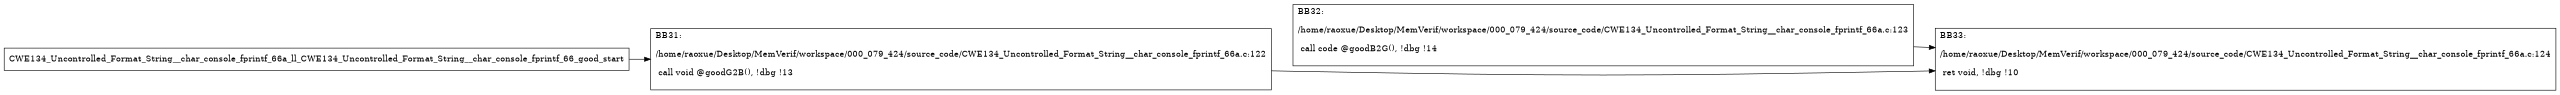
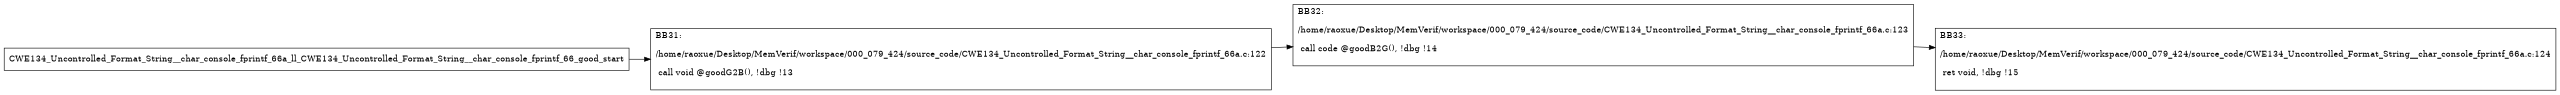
node "BB33:": text "ret void, !dbg !10" -> "ret void, !dbg !15"
edge "BB31:" -> "BB33:": now "BB31:" -> "BB32:"
